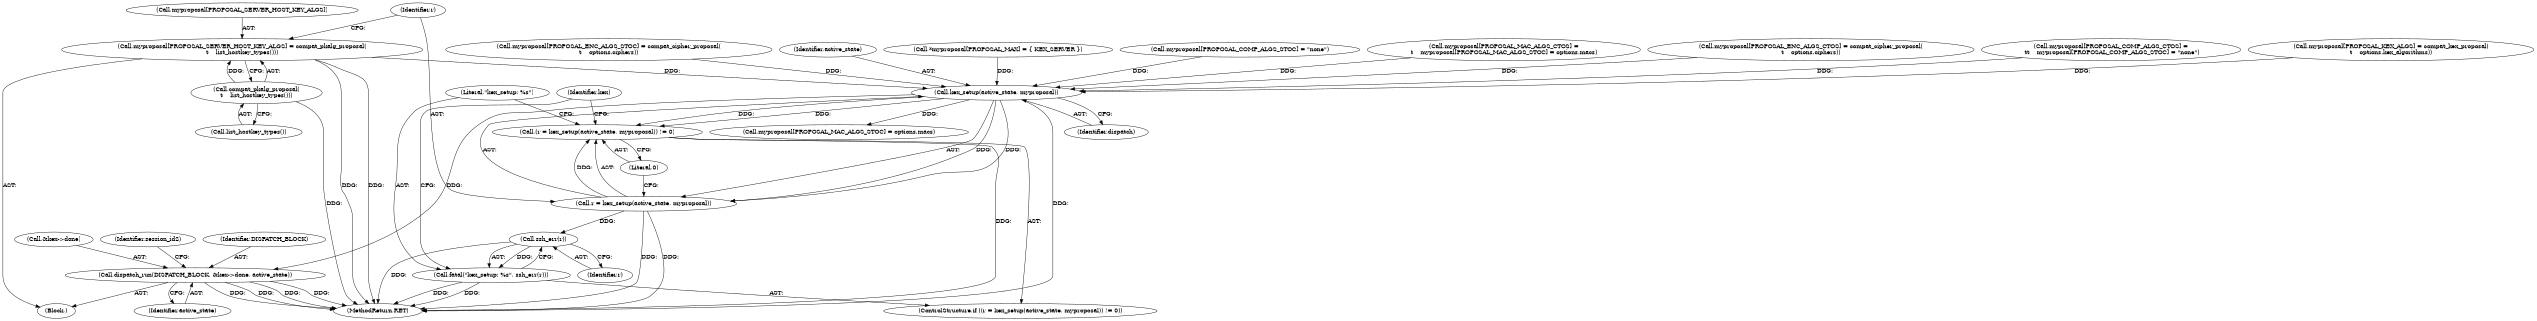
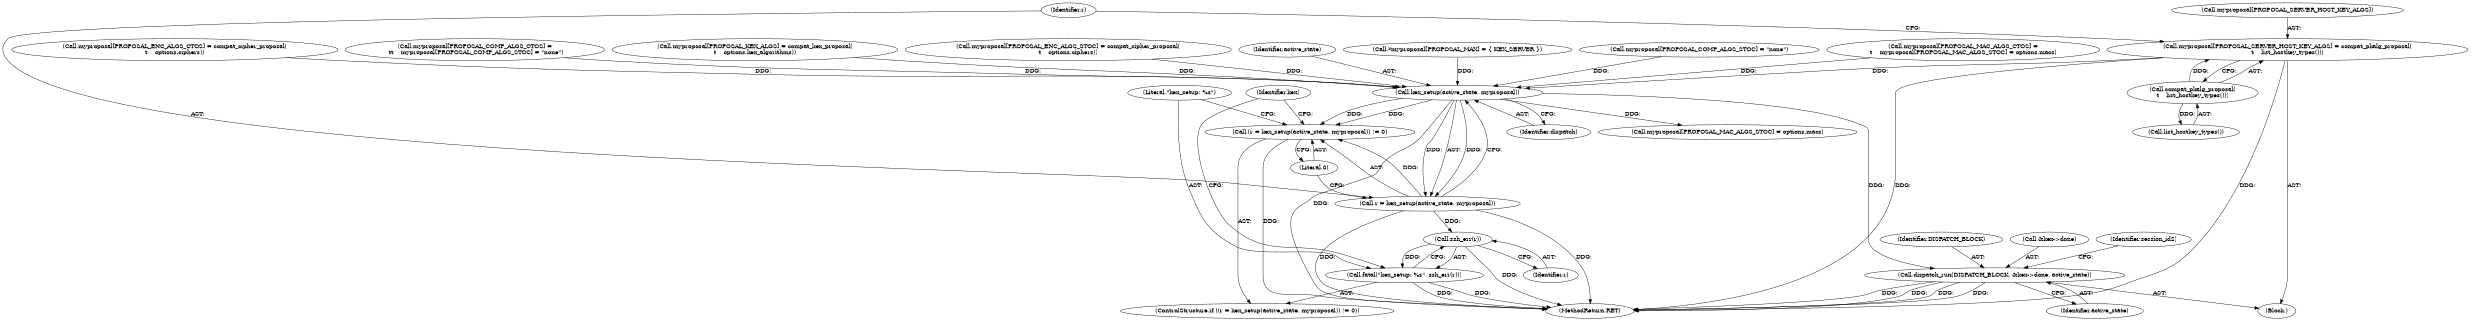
edge "(Call,compat_pkalg_proposal( t    list_hostkey_types()))" -> "(Call,list_hostkey_types())": label "CFG: " -> "DDG: "
edge "(Call,r = kex_setup(active_state, myproposal))" -> "(Call,kex_setup(active_state, myproposal))": label "AST: " -> "CFG: "
edge "(Call,compat_pkalg_proposal( t    list_hostkey_types()))" -> "(MethodReturn,RET)": removed, label "DDG:"
